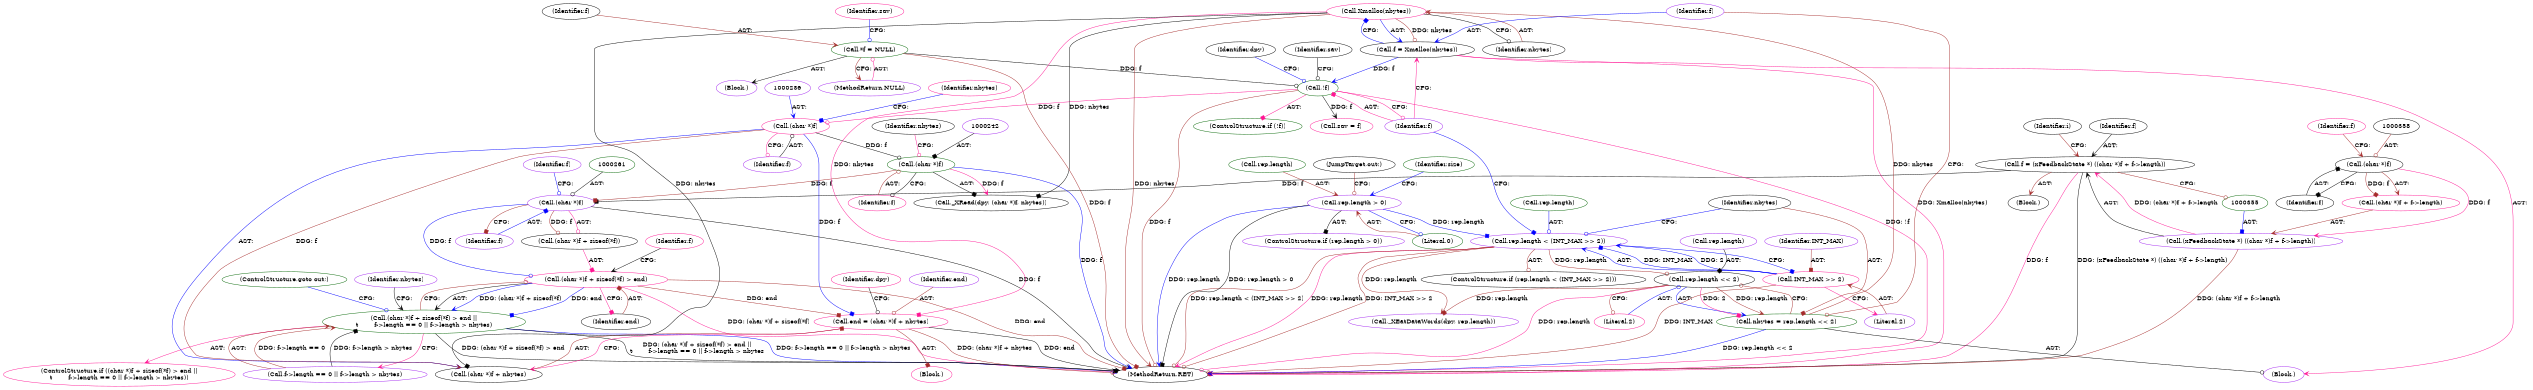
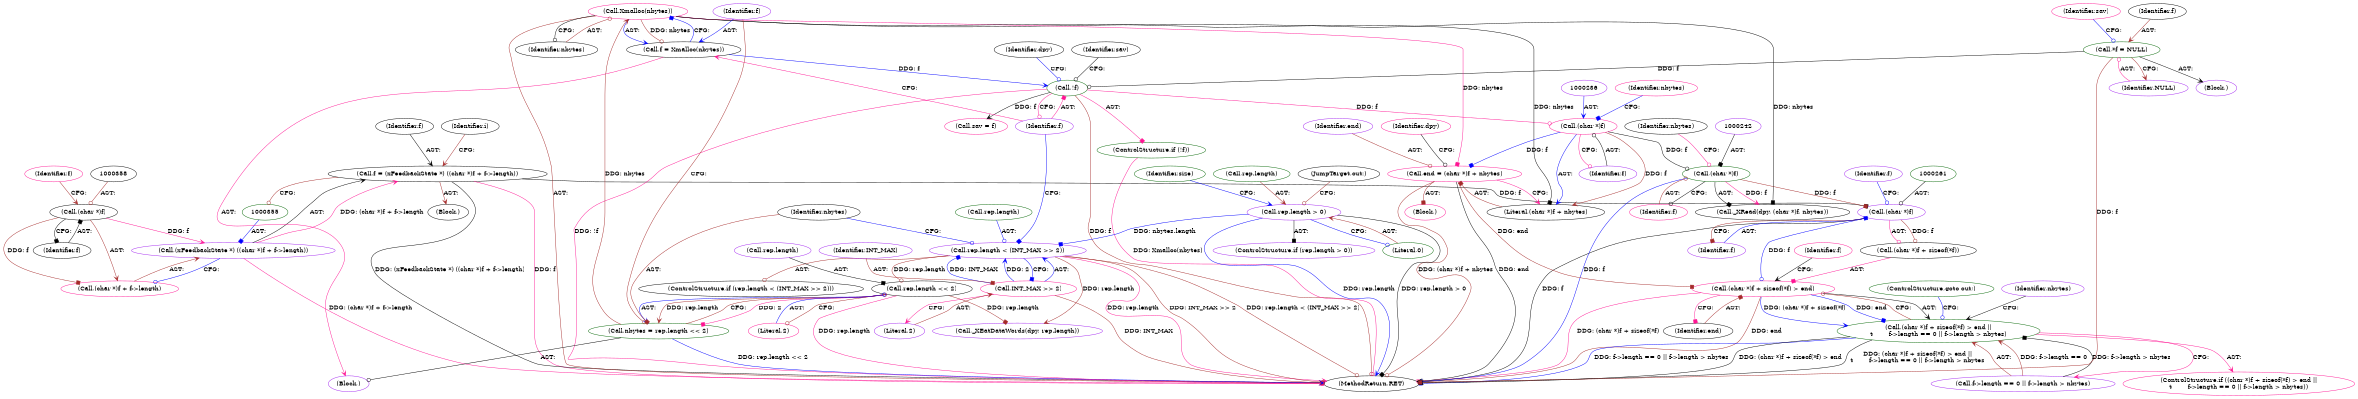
node "(MethodReturn,NULL)": label "(MethodReturn,NULL)" -> "(Identifier,NULL)"
edge "(Call,Xmalloc(nbytes))" -> "(MethodReturn,RET)": label "DDG: nbytes" -> "AST: "
edge "(Call,rep.length > 0)" -> "(Call,rep.length < (INT_MAX >> 2))": label "DDG: rep.length" -> "DDG: nbytes.length"
edge "(Call,(xFeedbackState *) ((char *)f + f->length))" -> "(Call,(char *)f + f->length)": added, label "CFG:"
edge "(Call,(char *)f + sizeof(*f) > end)" -> "(Call,end = (char *)f + nbytes)": reversed
edge "(Call,f = Xmalloc(nbytes))" -> "(MethodReturn,RET)": now "(ControlStructure,if (!f))" -> "(MethodReturn,RET)"
edge "(Call,(xFeedbackState *) ((char *)f + f->length))" -> "(MethodReturn,RET)": color brown -> deeppink
node "(Call,(char *)f + nbytes)": label "(Call,(char *)f + nbytes)" -> "(Literal,(char *)f + nbytes)"
